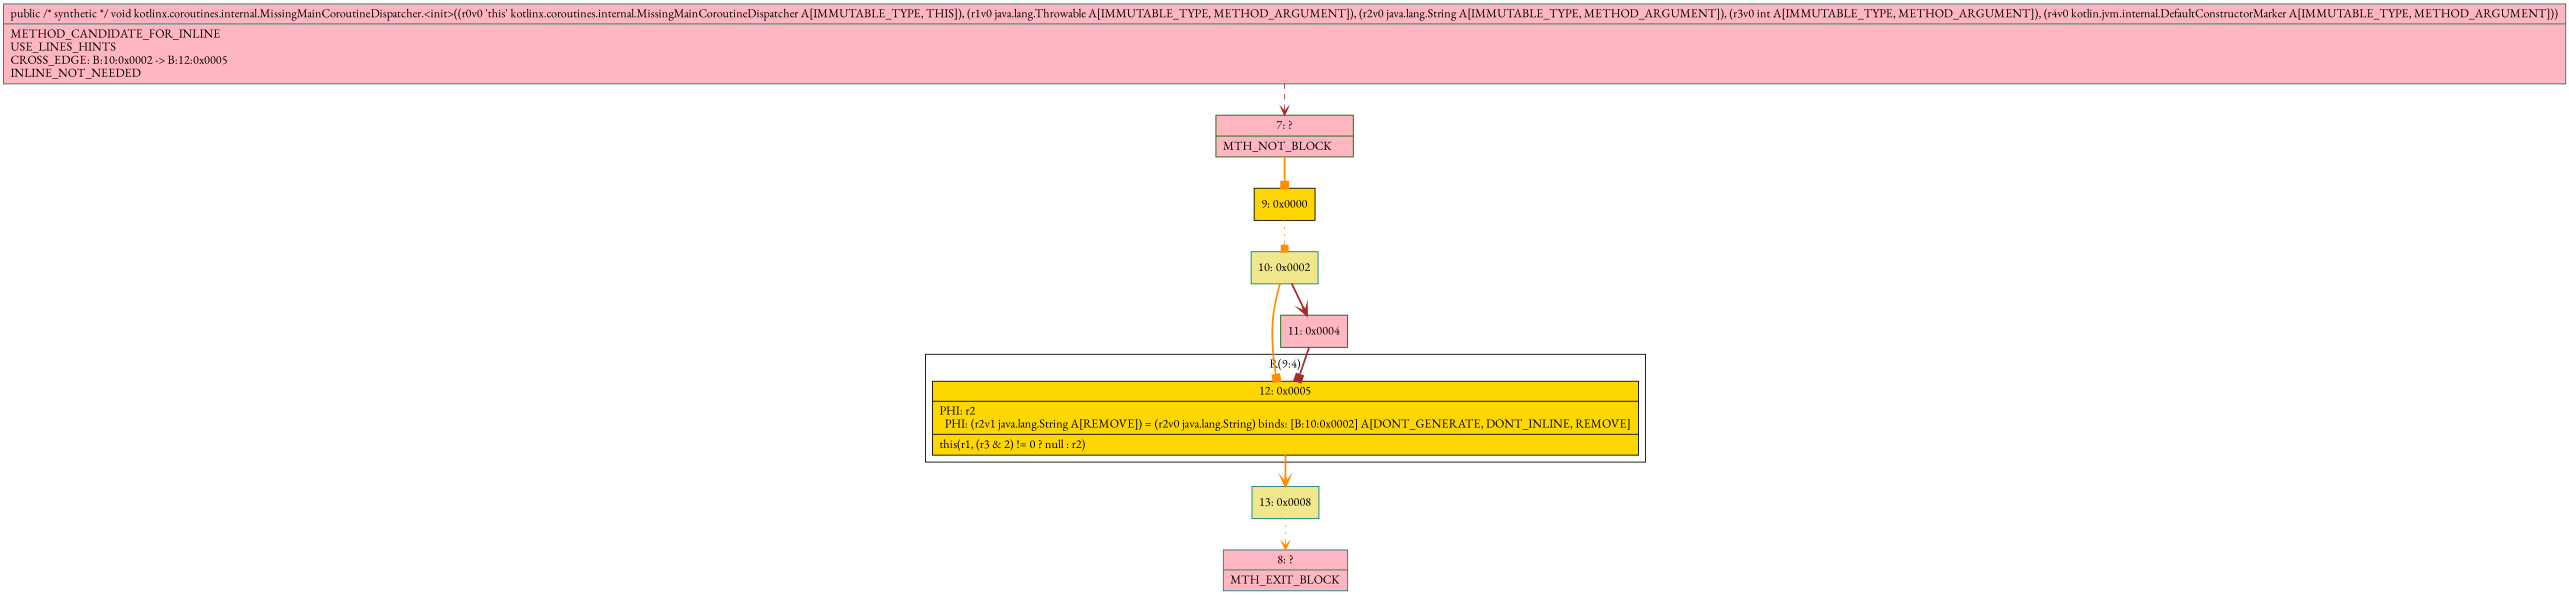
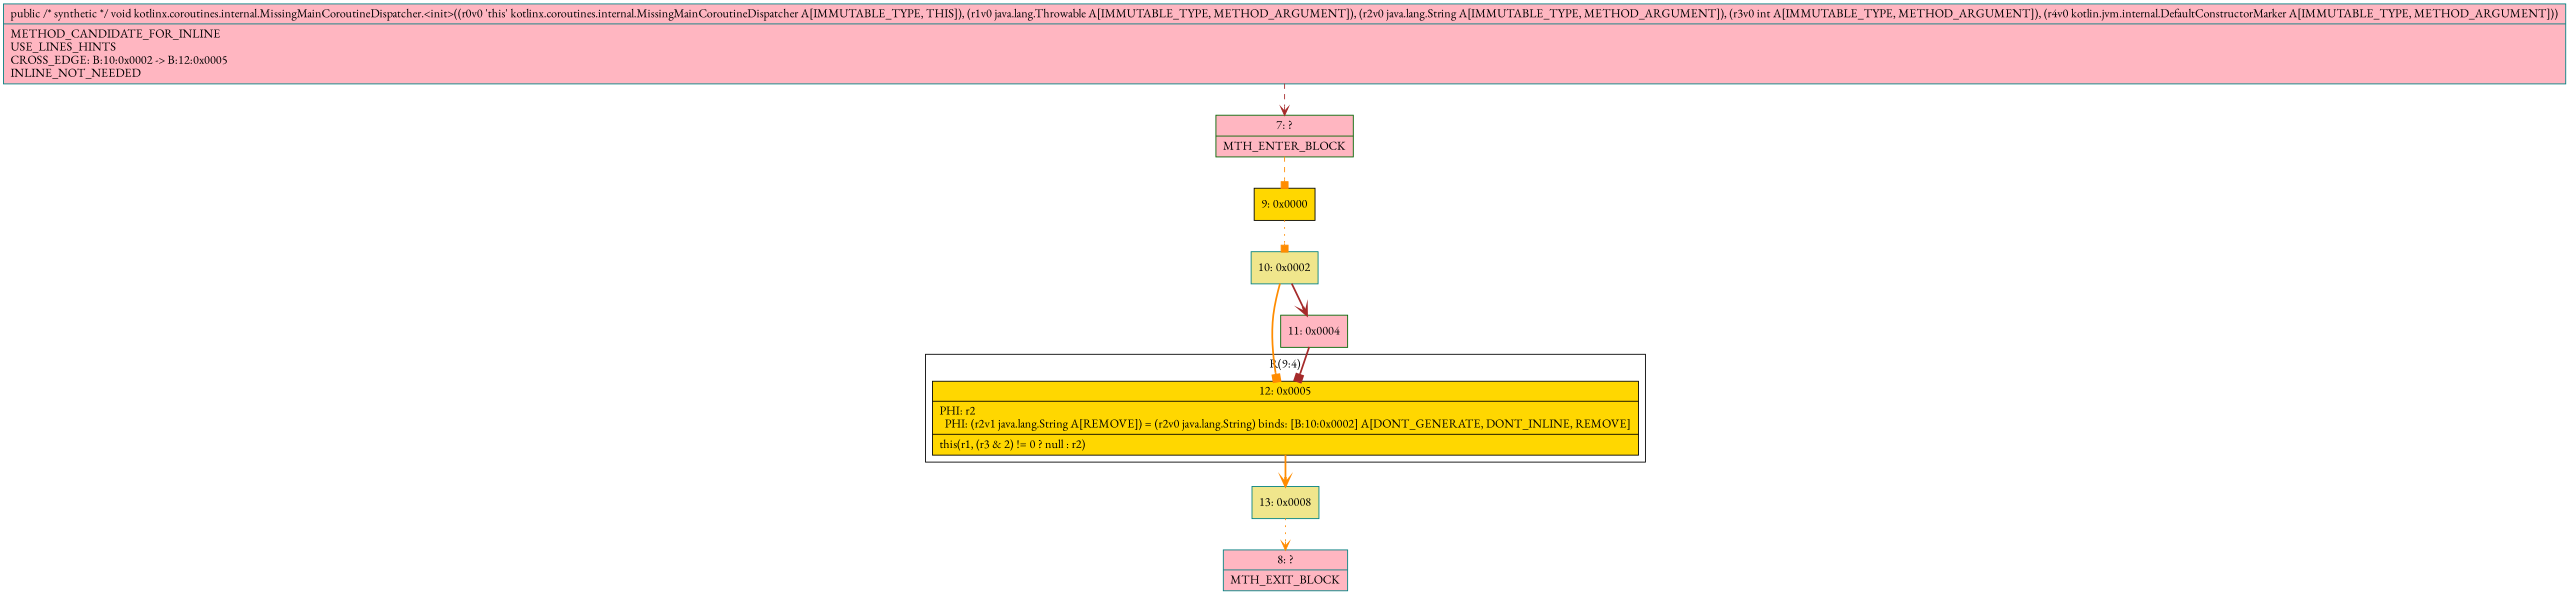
node "7: ?": text "MTH_NOT_BLOCK" -> "MTH_ENTER_BLOCK"
edge "7: ?" -> "9: 0x0000": style bold -> dashed
